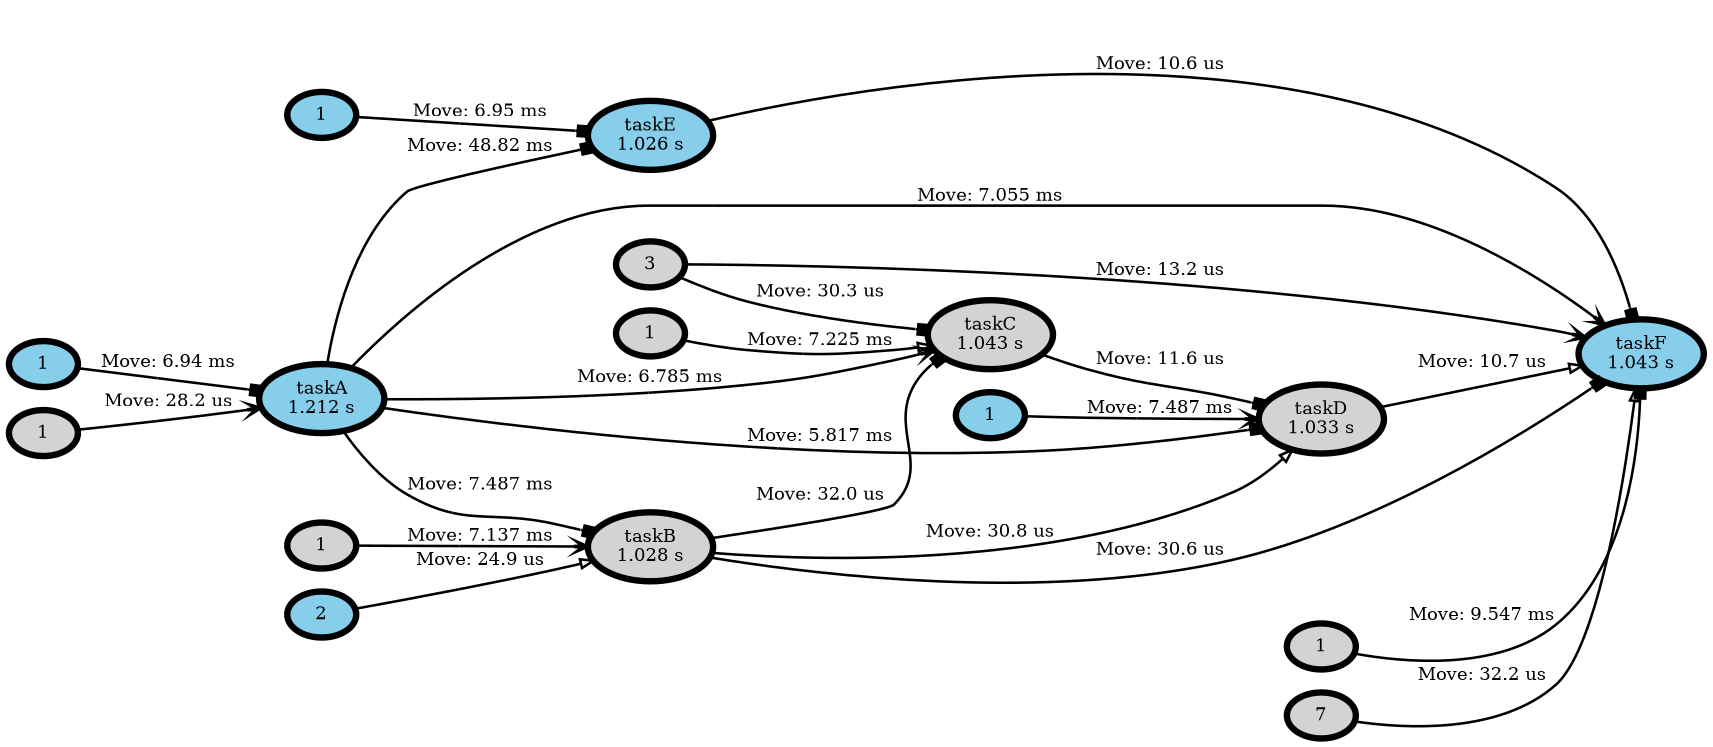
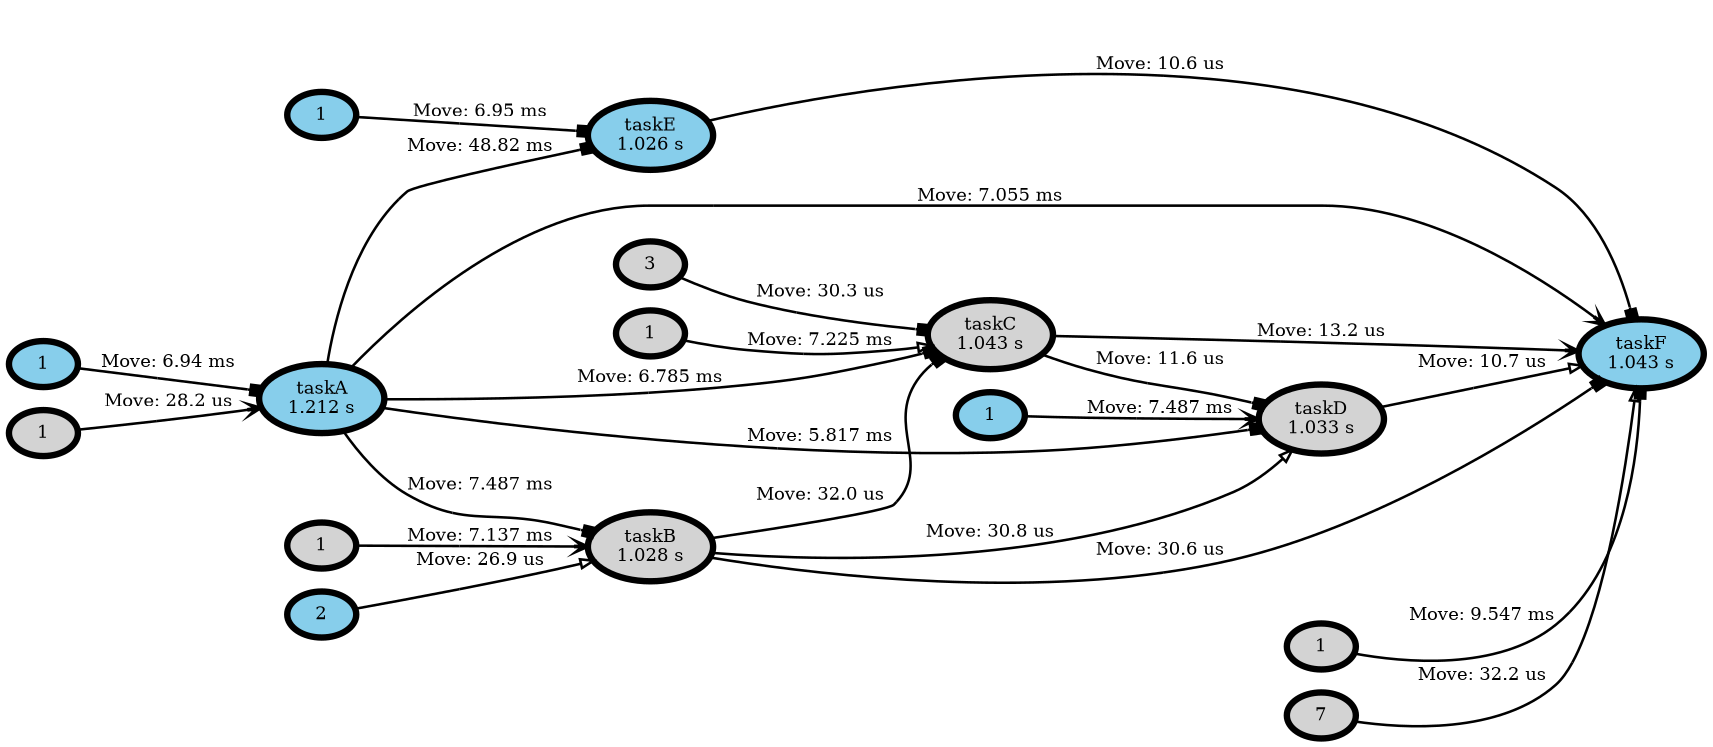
edge "3" -> "taskF 1.043 s": now "taskC 1.043 s" -> "taskF 1.043 s"
edge "taskA 1.212 s" -> "taskC 1.043 s": arrowhead vee -> box
edge "2" -> "taskB 1.028 s": label "Move: 24.9 us" -> "Move: 26.9 us"
